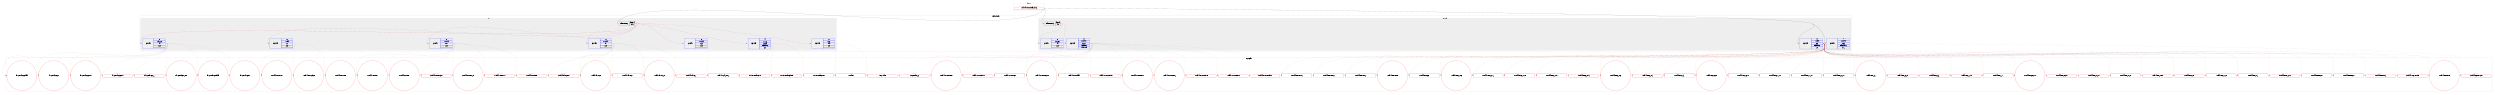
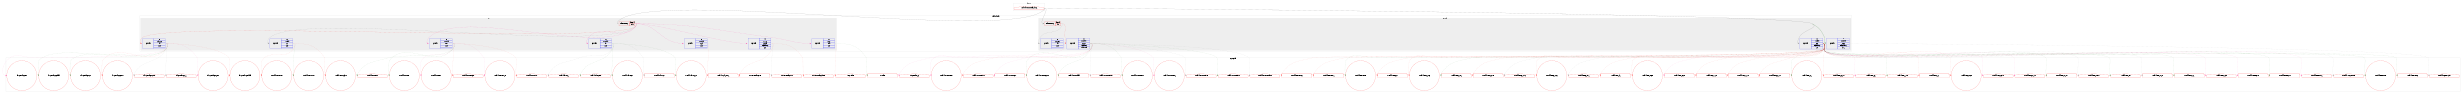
node "sys-devel/gcc-6.4.0-r1": removed
